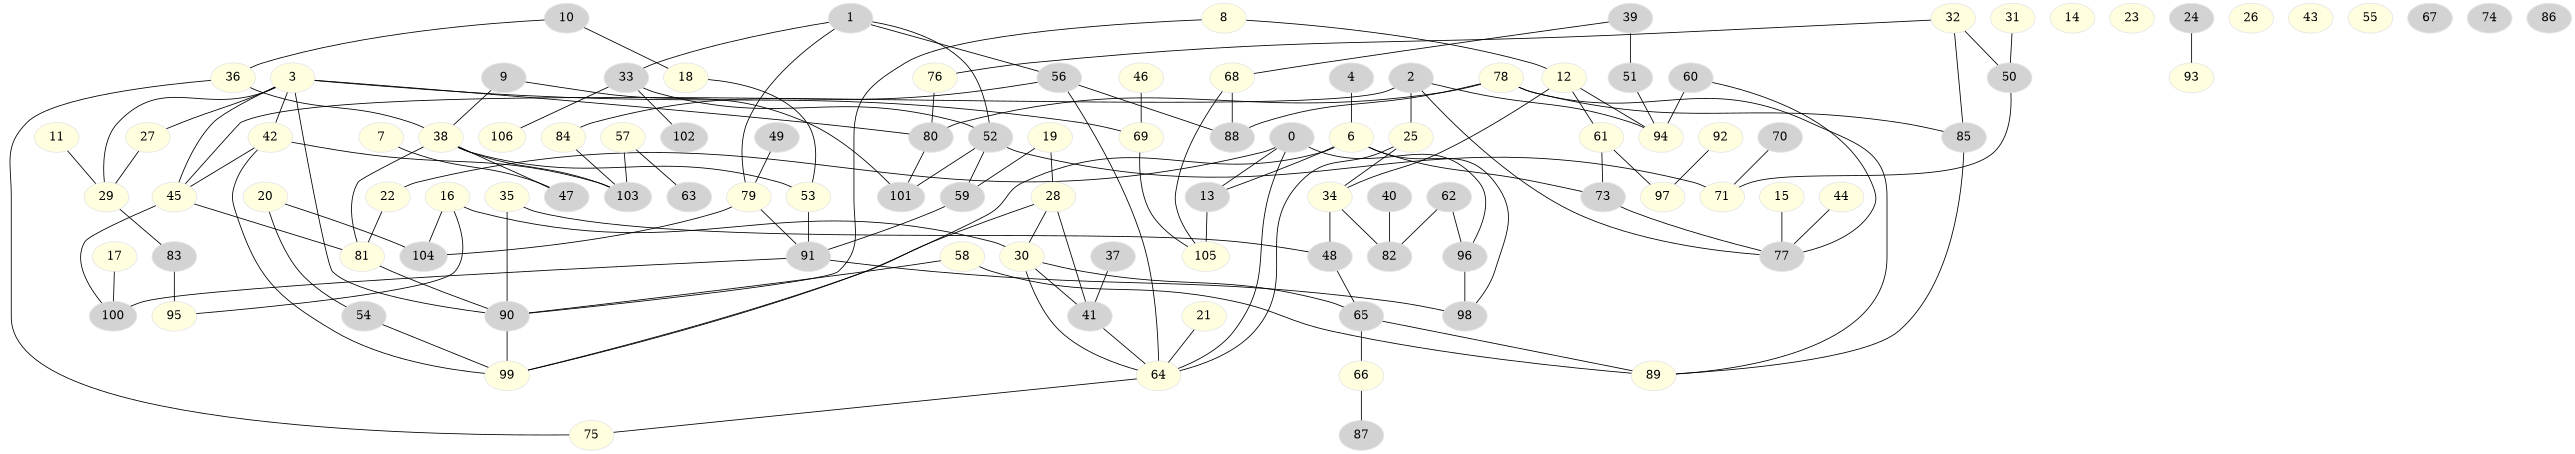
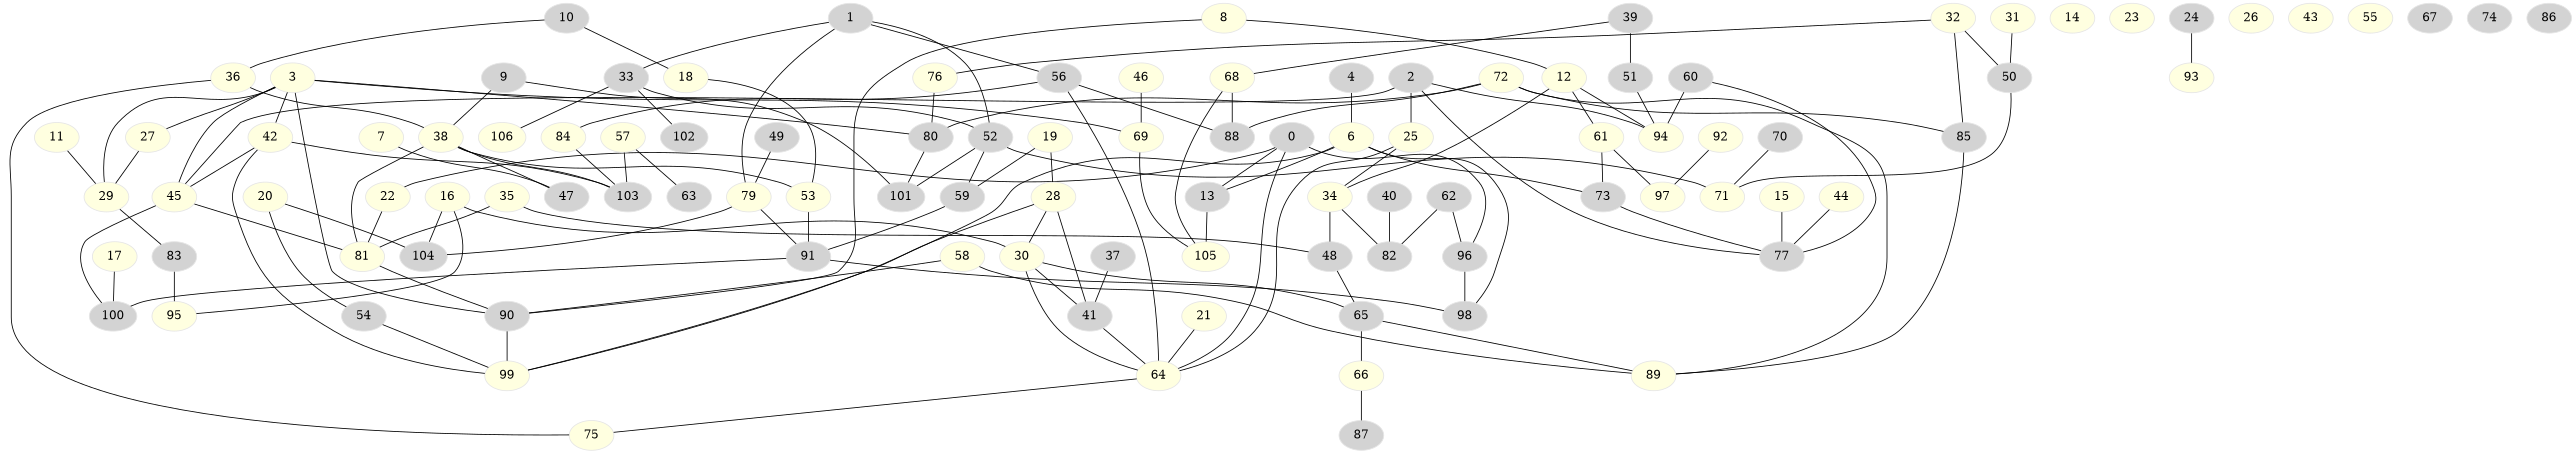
node "78": label "78" -> "72"
edge "35" -- "90": now "35" -- "81"
